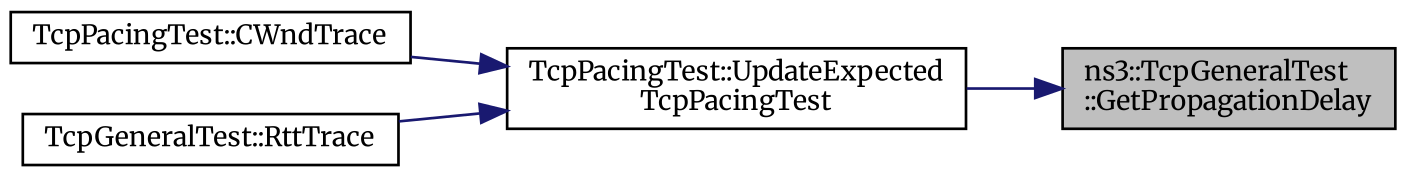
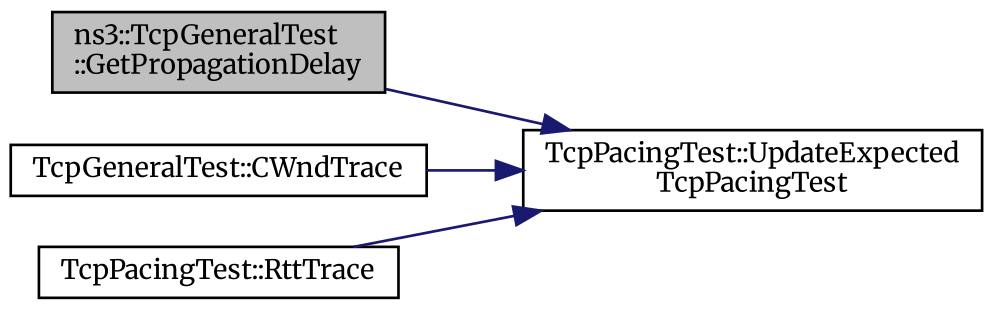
node "TcpPacingTest::CWndTrace": label "TcpPacingTest::CWndTrace" -> "TcpGeneralTest::CWndTrace"
edge "TcpPacingTest::UpdateExpected TcpPacingTest" -> "ns3::TcpGeneralTest ::GetPropagationDelay": reversed
node "TcpGeneralTest::RttTrace": label "TcpGeneralTest::RttTrace" -> "TcpPacingTest::RttTrace"
